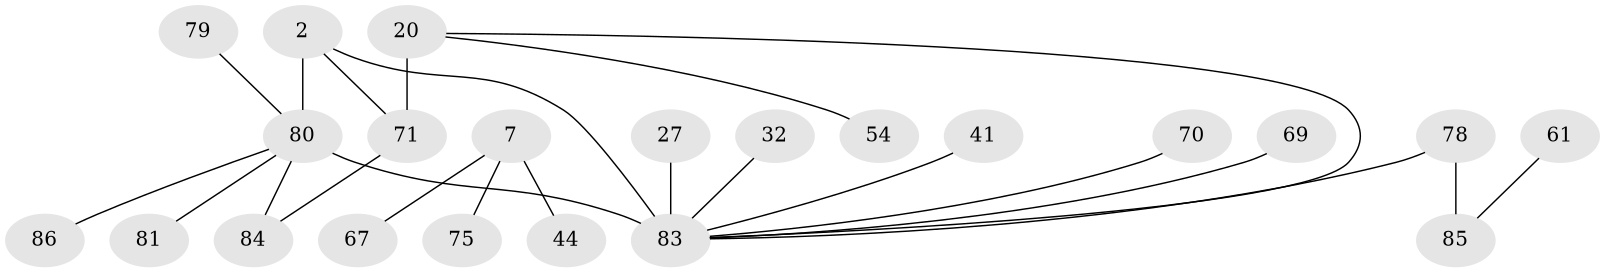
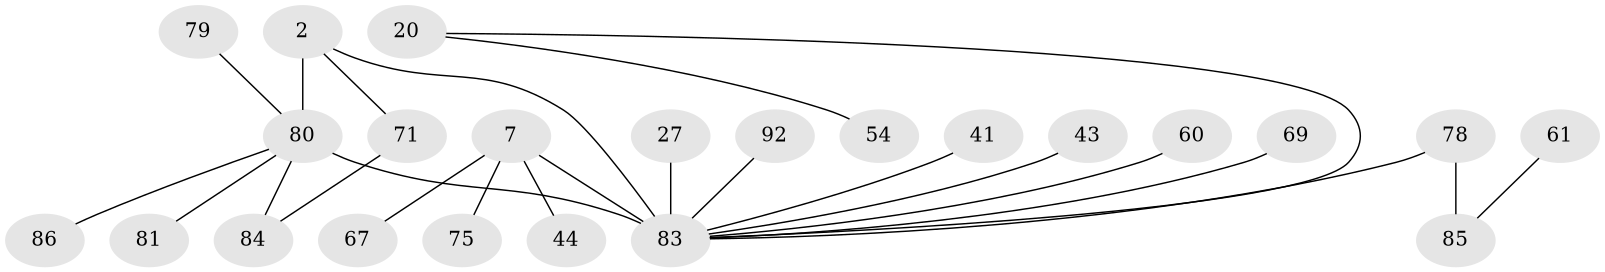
edge "20" -- "71": removed
node "32": label "32" -> "92"
node "43": added
node "70": label "70" -> "60"
edge "7" -- "83": added
